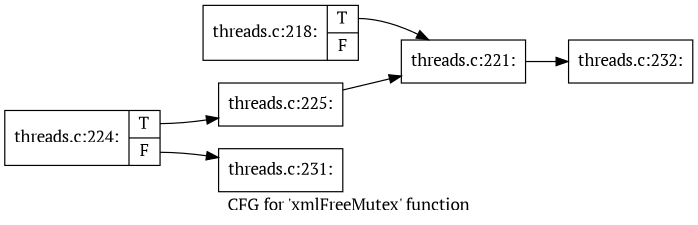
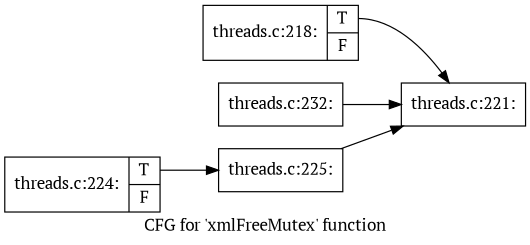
edge "threads.c:221:" -> "threads.c:232:": reversed
node "threads.c:231:": removed
